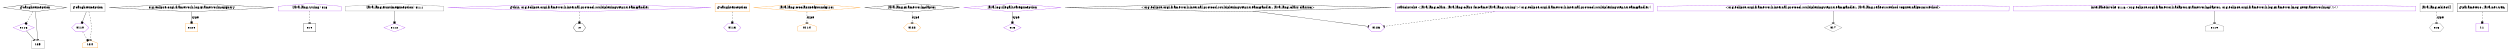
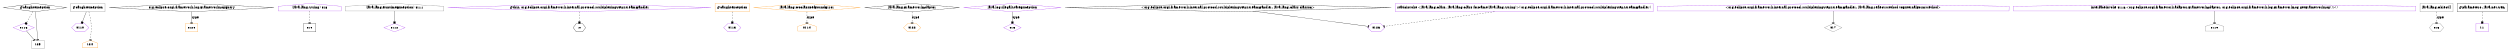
edge "org.eclipse.osgi.framework.log.FrameworkLogEntry" -> "$r20": arrowhead box -> tee
edge "$r10" -> "r24": removed
